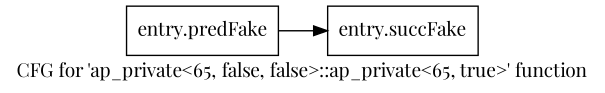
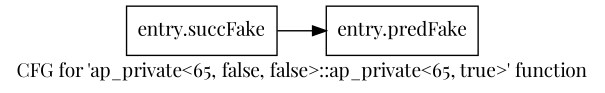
edge "entry.predFake" -> "entry.succFake": reversed
